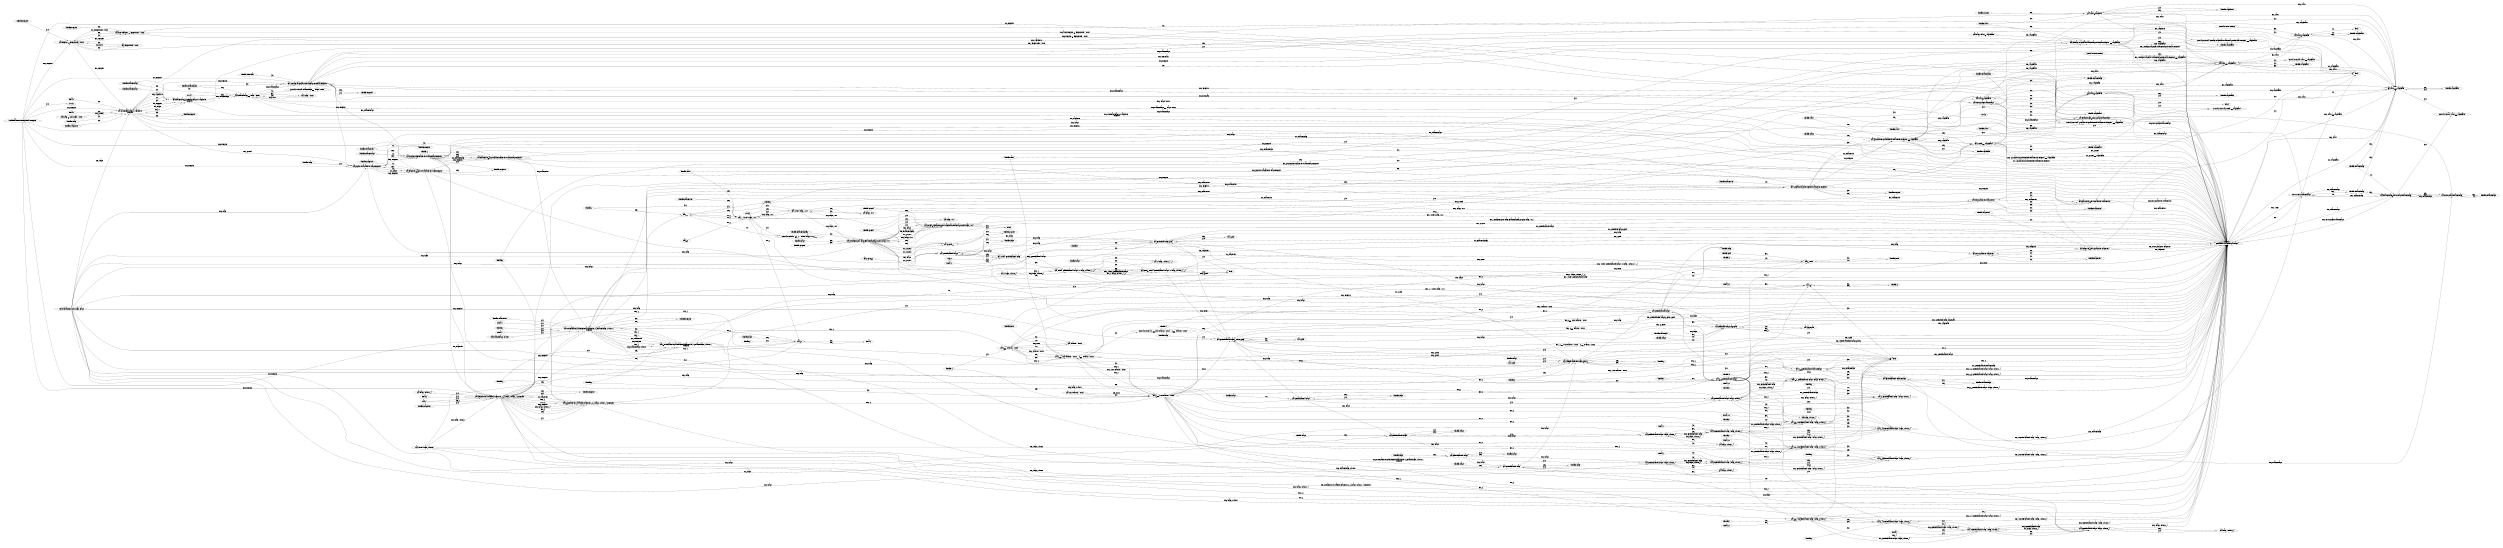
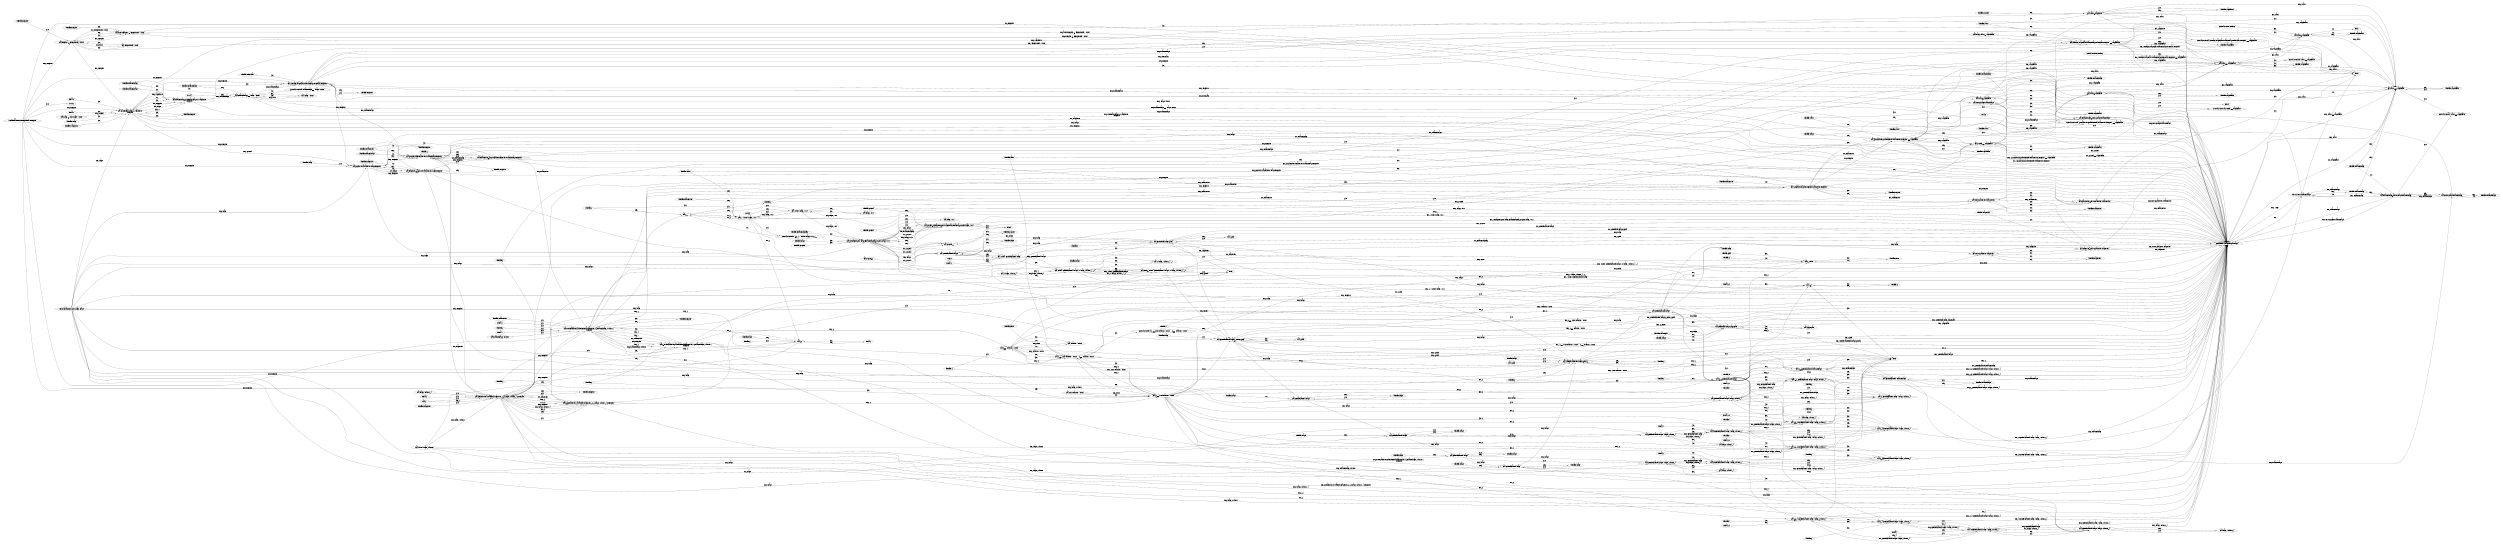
node "(Call,y=0)": removed
edge "(Call,p == (const Quantum *) NULL)" -> "(Call,r=p+2*GetPixelChannels(image)*(image->columns+4))": label "DDG: p" -> "AST: p"
edge "(Call,p+=GetPixelChannels(image))" -> "(Call,p+4*GetPixelChannels(image)*(image->columns+4))": label "AST: " -> "DDG: p"
